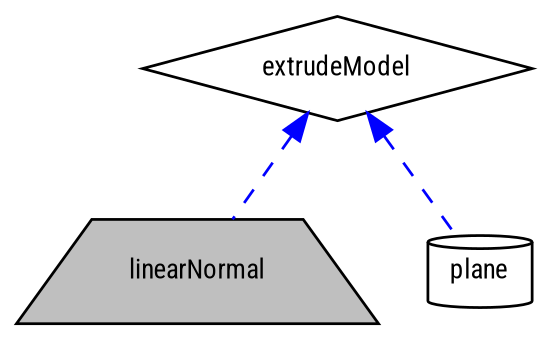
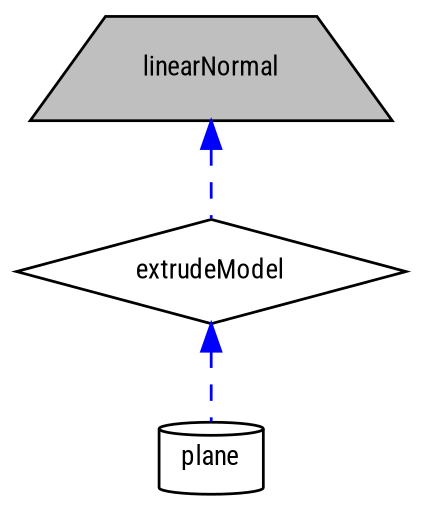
edge "linearNormal" -> "extrudeModel": reversed
